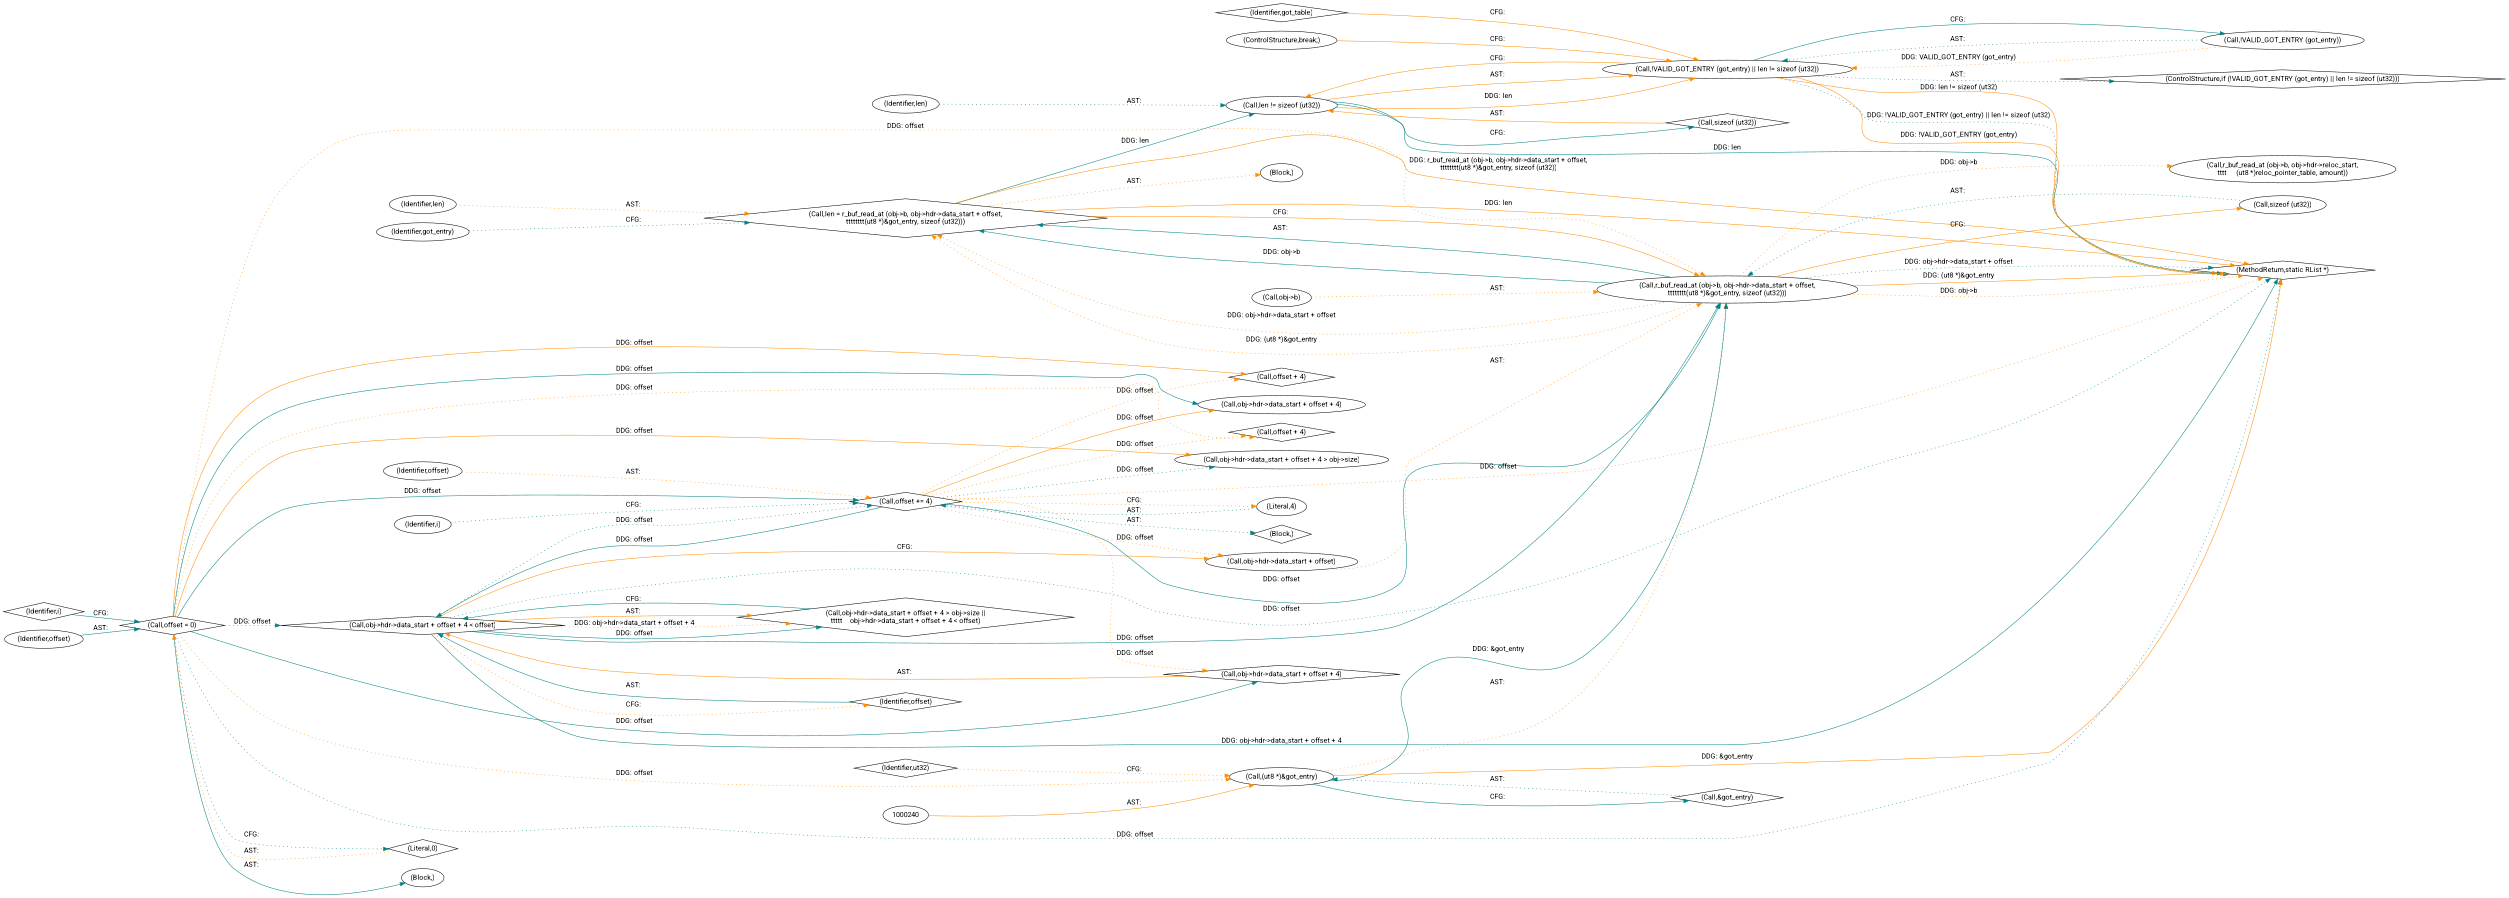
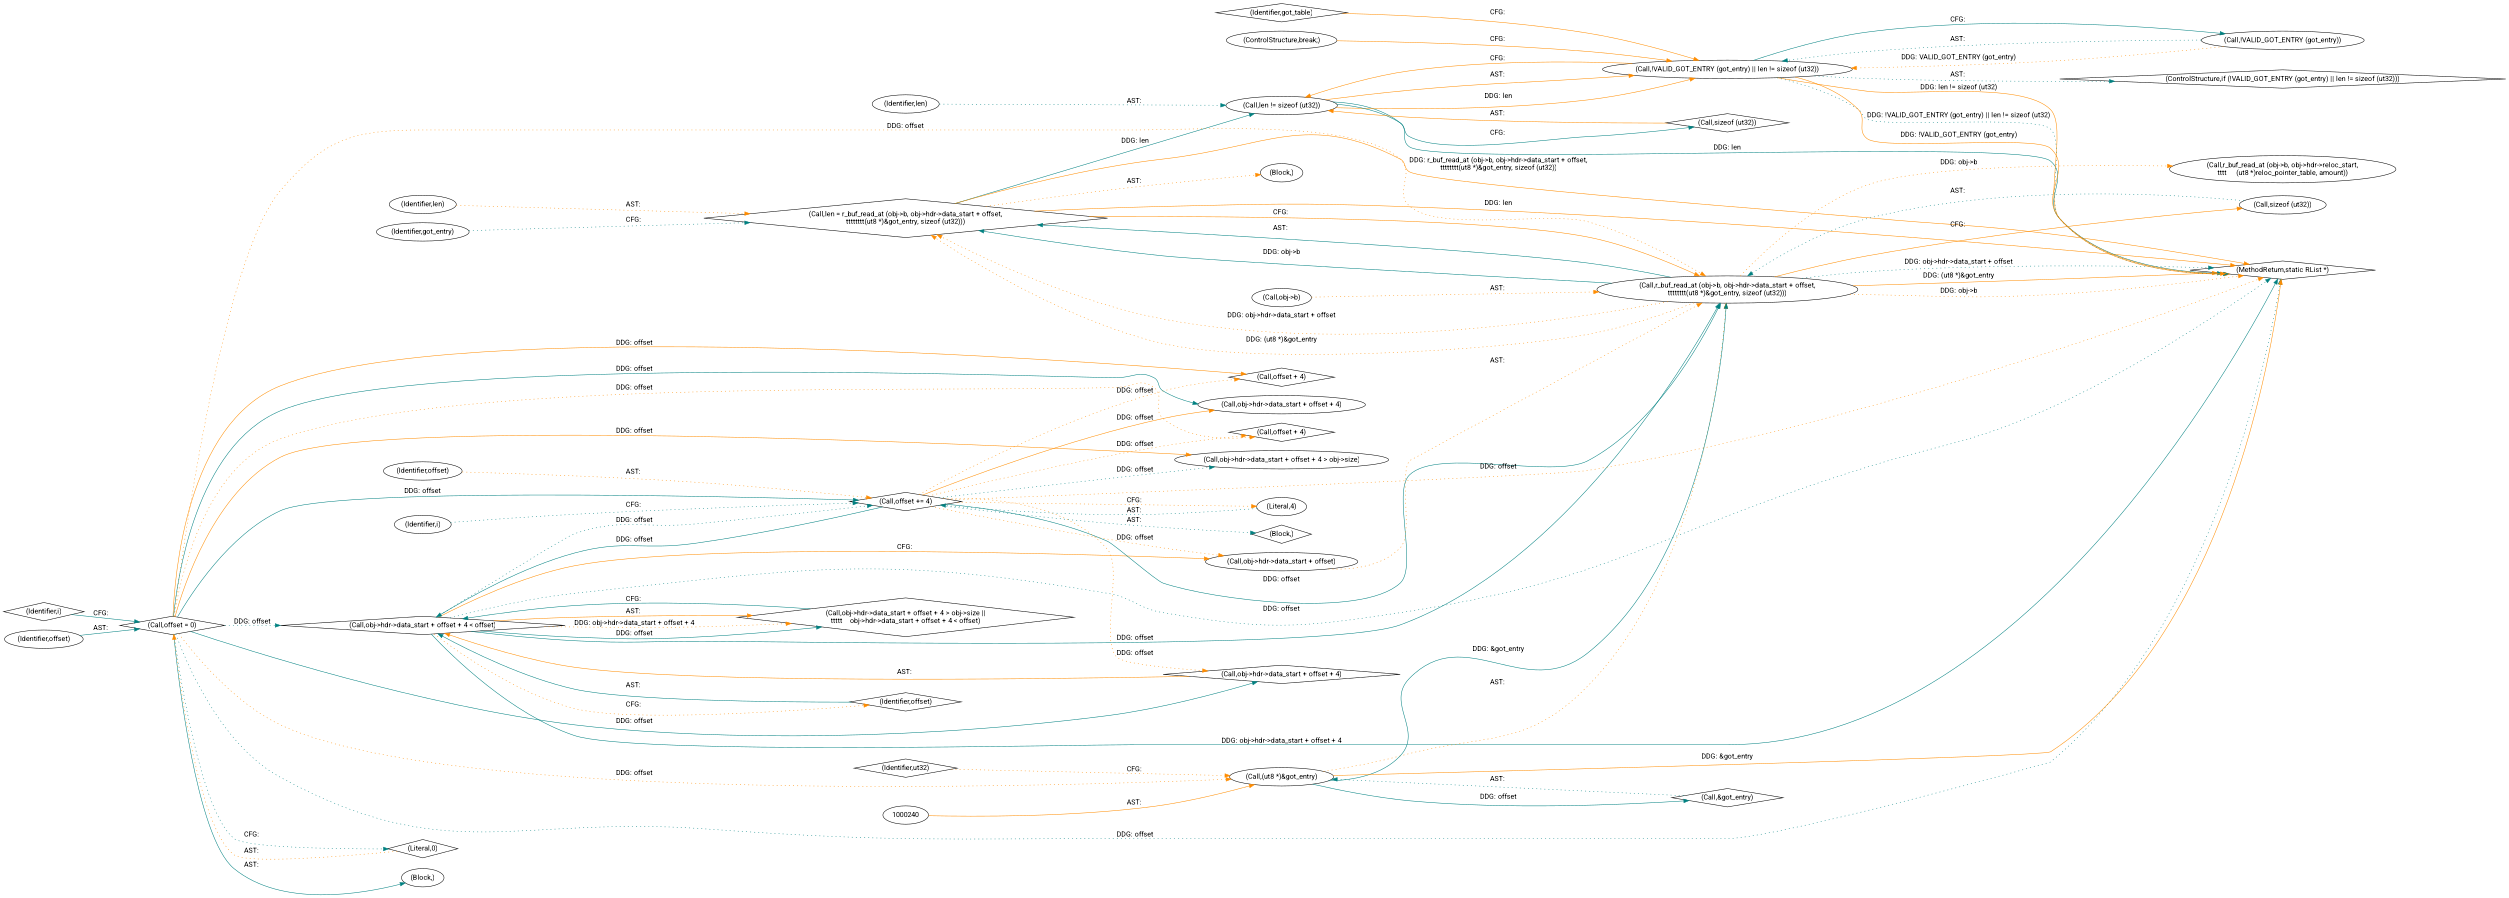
edge "(Call,(ut8 *)&got_entry)" -> "(Call,&got_entry)": label "CFG: " -> "DDG: offset"
